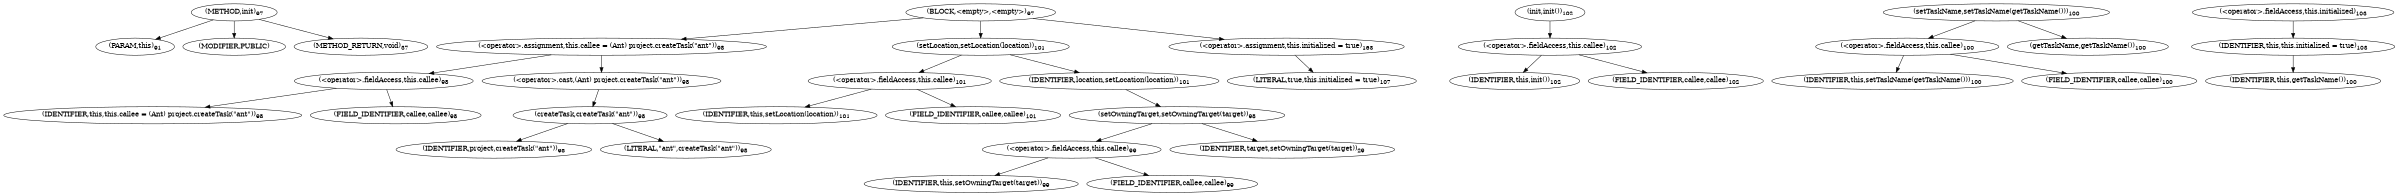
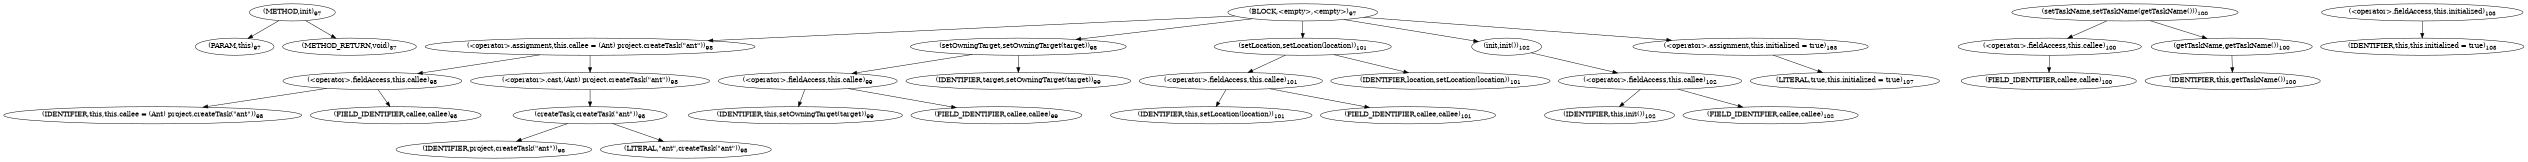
edge "(BLOCK,<empty>,<empty>)" -> "(init,init())": added
node "(PARAM,this)": text "91" -> "97"
node "(MODIFIER,PUBLIC)": removed
edge "(IDENTIFIER,this,this.initialized = true)" -> "(IDENTIFIER,this,getTaskName())": now "(getTaskName,getTaskName())" -> "(IDENTIFIER,this,getTaskName())"
node "(IDENTIFIER,this,setTaskName(getTaskName()))": removed
edge "(IDENTIFIER,location,setLocation(location))" -> "(setOwningTarget,setOwningTarget(target))": now "(BLOCK,<empty>,<empty>)" -> "(setOwningTarget,setOwningTarget(target))"
node "(IDENTIFIER,target,setOwningTarget(target))": text "29" -> "99"
